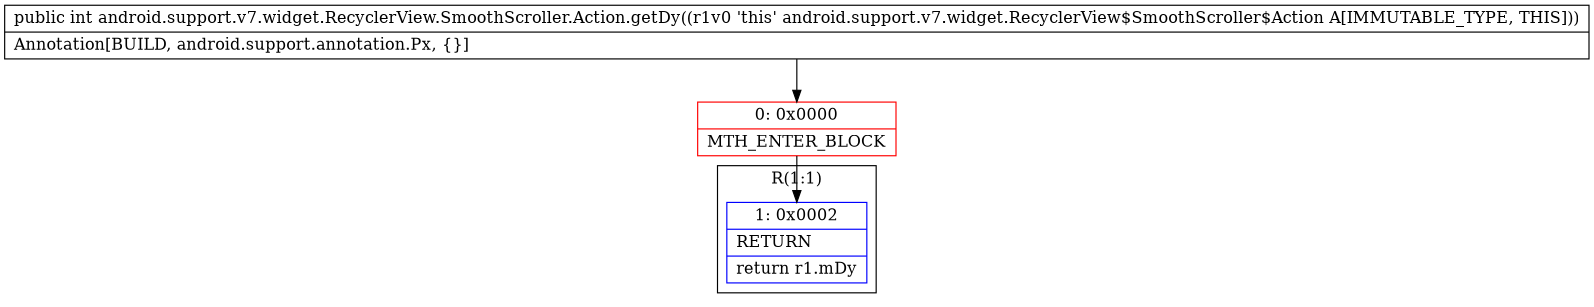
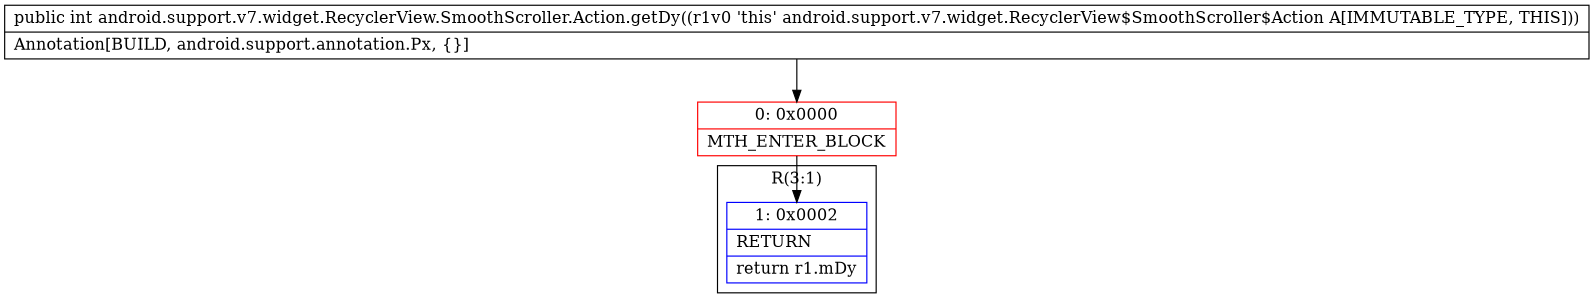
cluster "R(1:1)": label "R(1:1)" -> "R(3:1)"
